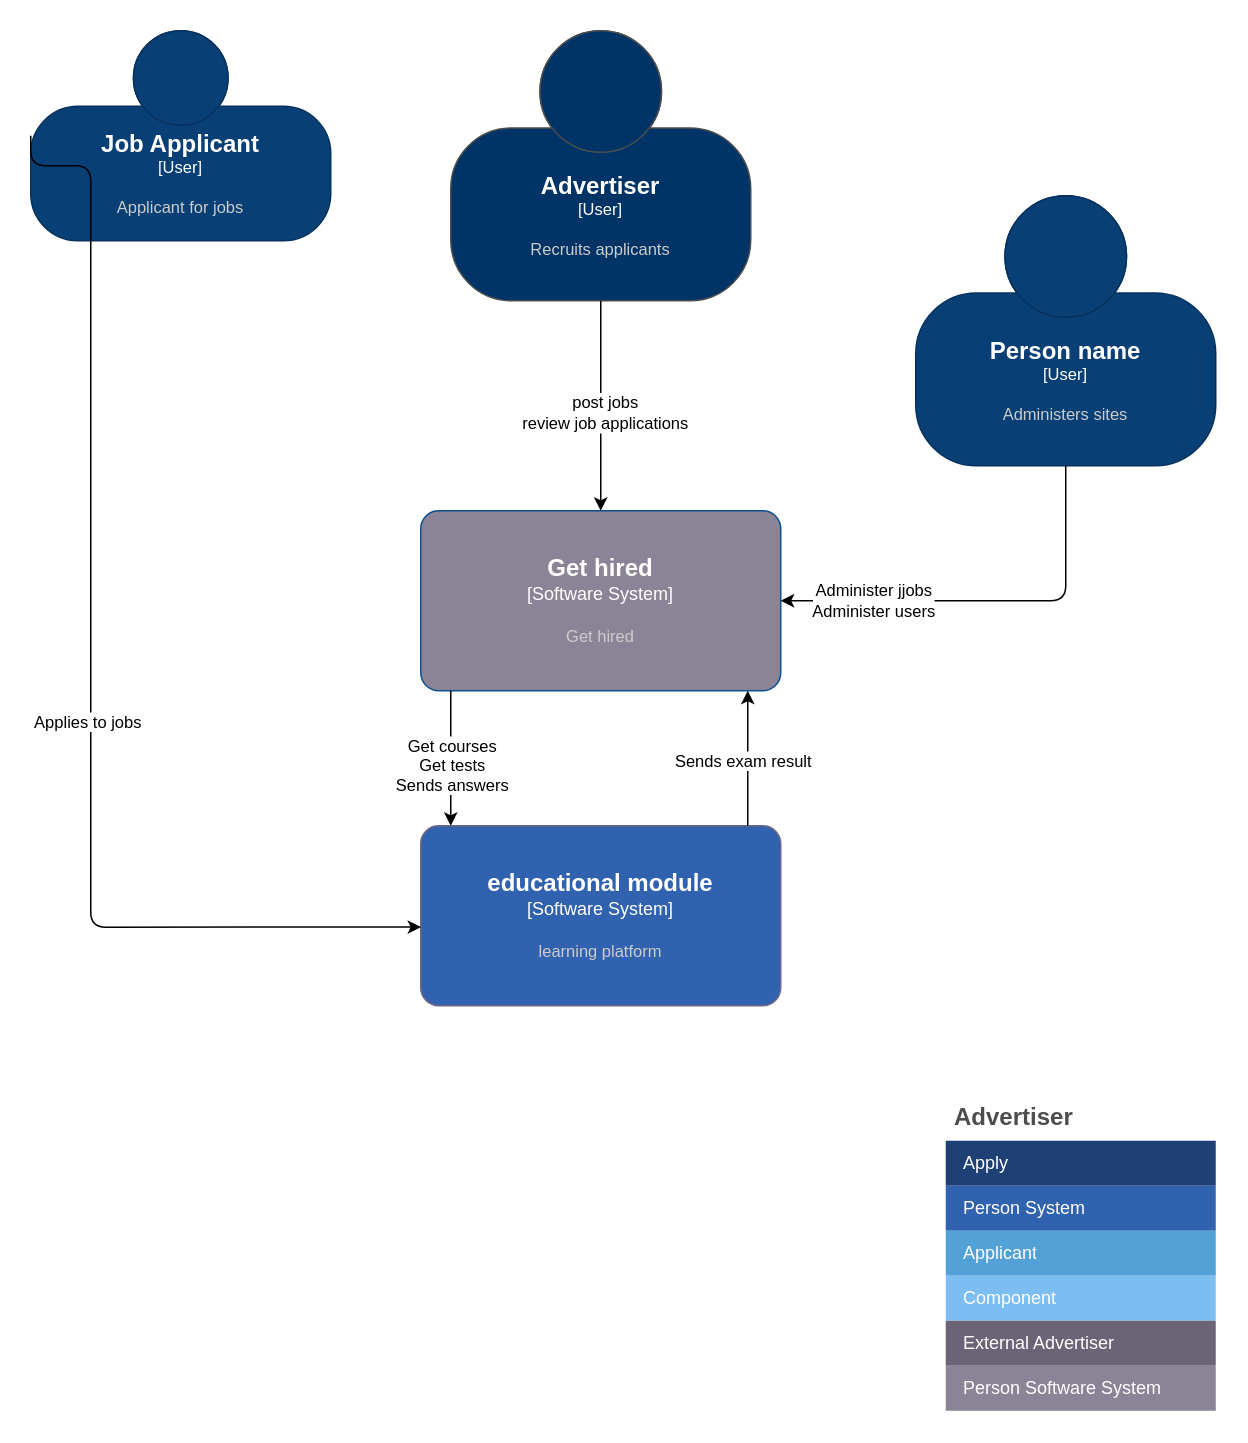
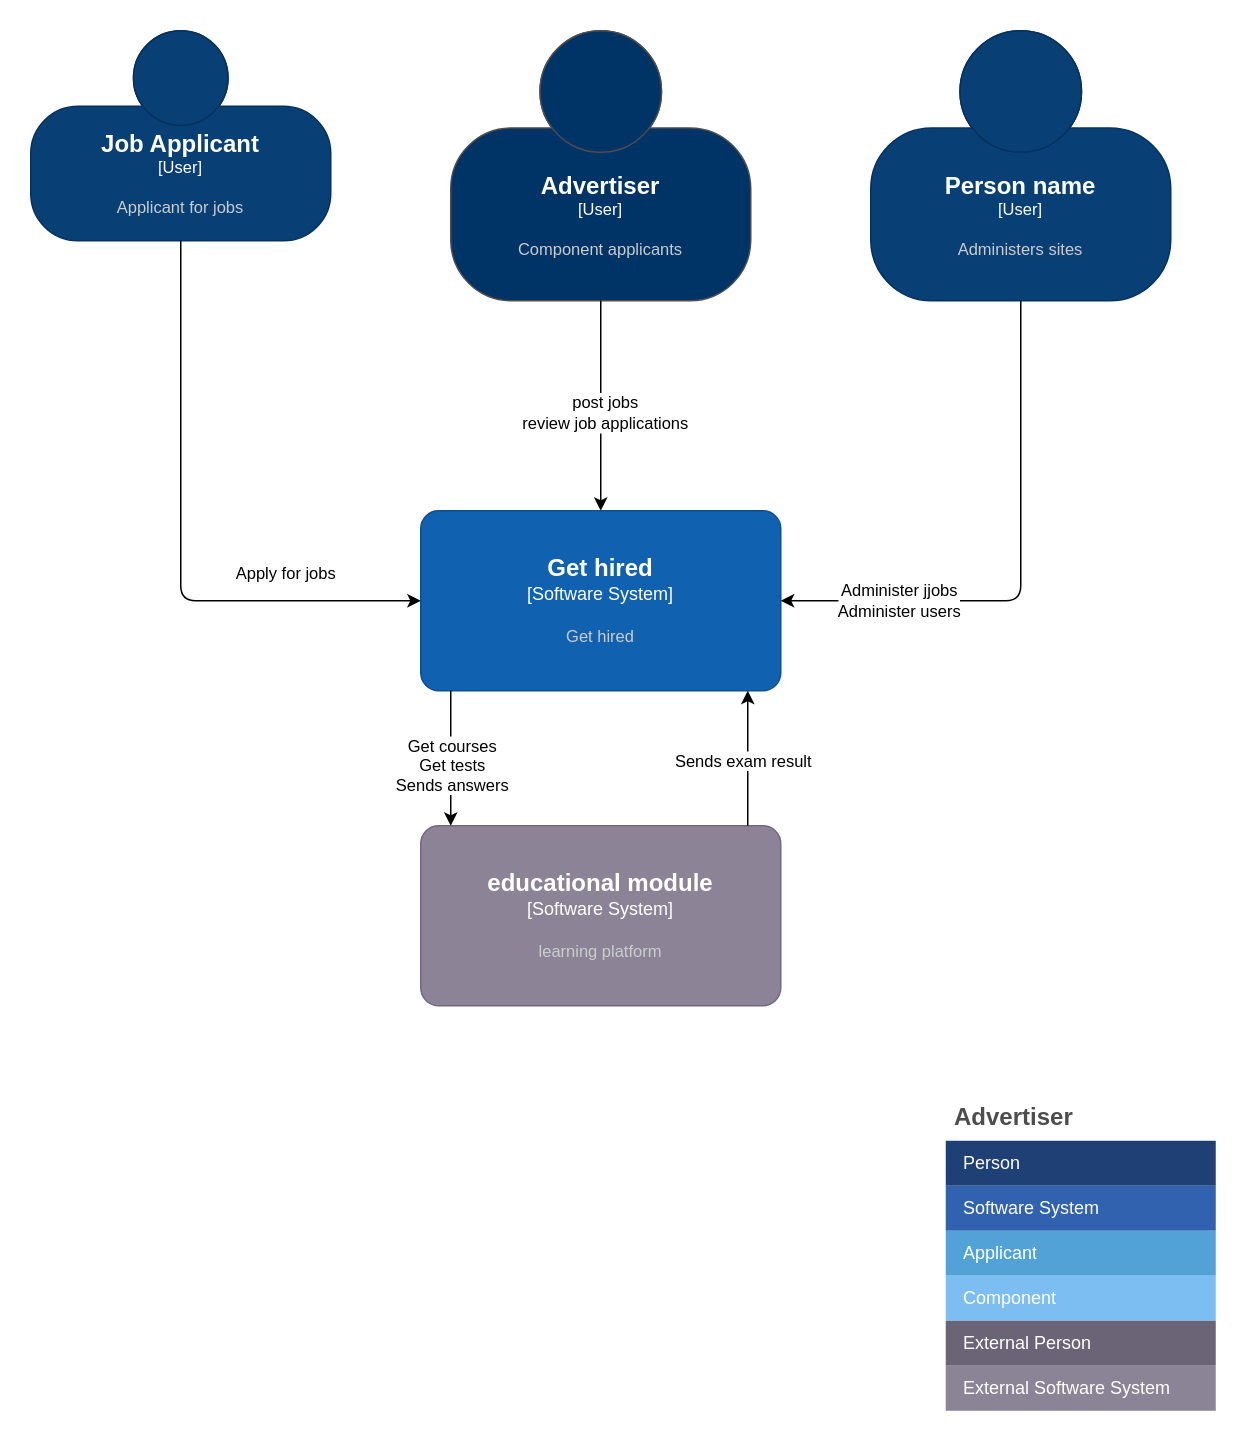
node "Advertiser [User] Recruits applicants": label "Advertiser [User] Recruits applicants" -> "Advertiser [User] Component applicants"
node "Person name [User] Administers sites": moved (1066, 331) -> (1021, 166)
edge "Job Applicant [User] Applicant for jobs" -> "Get hired [Software System] Get hired": added, label "Apply for jobs"
node "Get hired [Software System] Get hired": fillcolor #8b8496 -> #1061b0
node "educational module [Software System] learning platform": fillcolor #3162af -> #8c8496
edge "Job Applicant [User] Applicant for jobs" -> "educational module [Software System] learning platform": removed, label "Applies to jobs"
node "Apply": label "Apply" -> "Person"
node "Person System": label "Person System" -> "Software System"
node "External Advertiser": label "External Advertiser" -> "External Person"
node "Person Software System": label "Person Software System" -> "External Software System"
